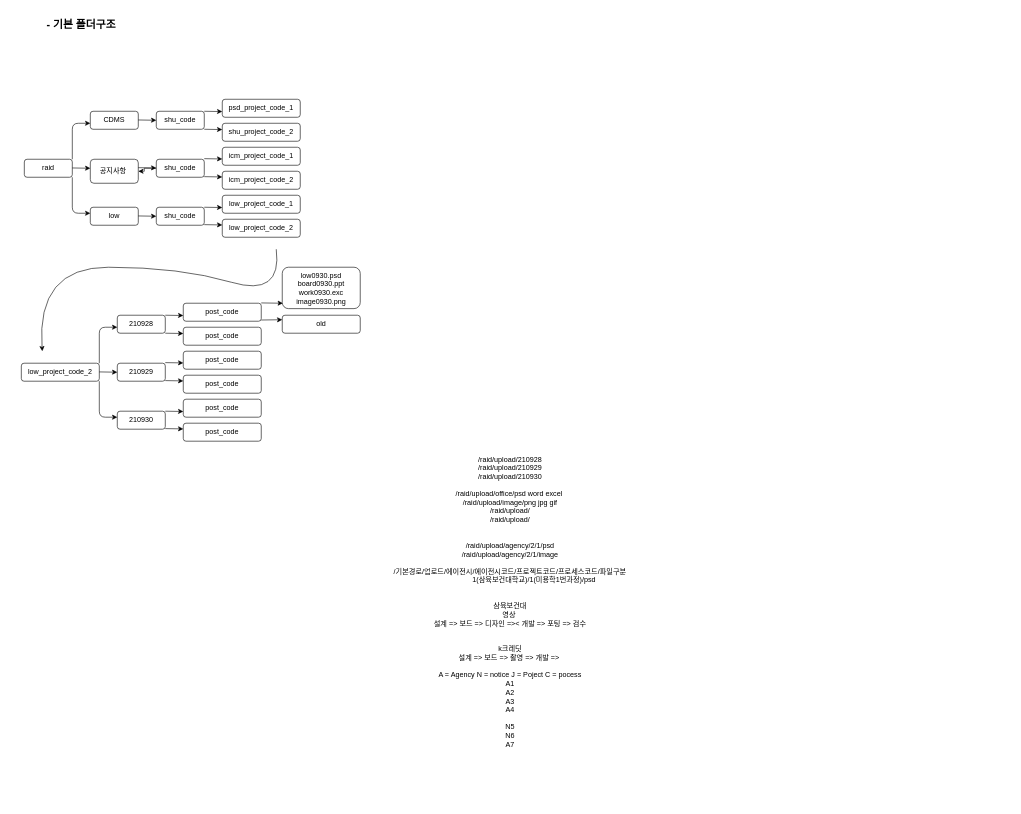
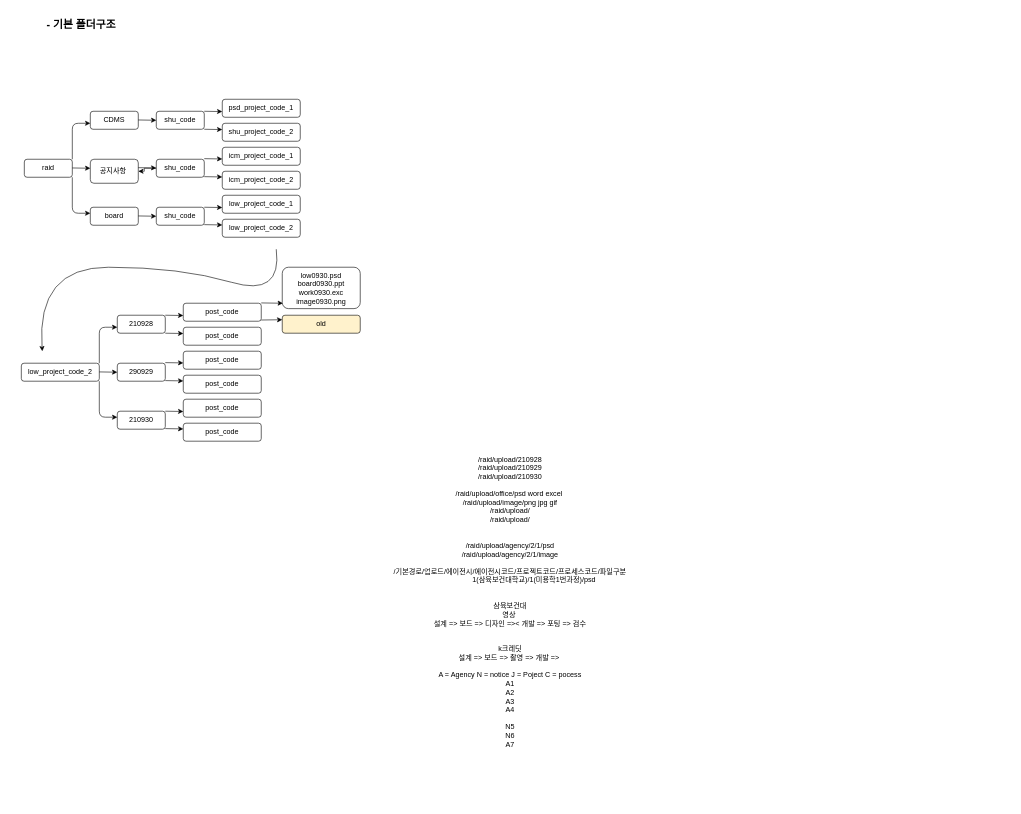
node "low": label "low" -> "board"
node "old": fillcolor #ffffff -> #fff2cc
node "210929": label "210929" -> "290929"
